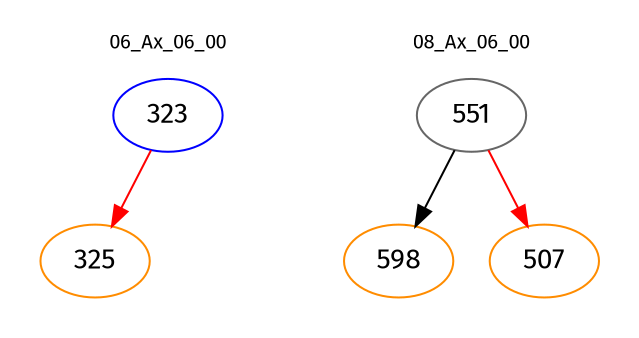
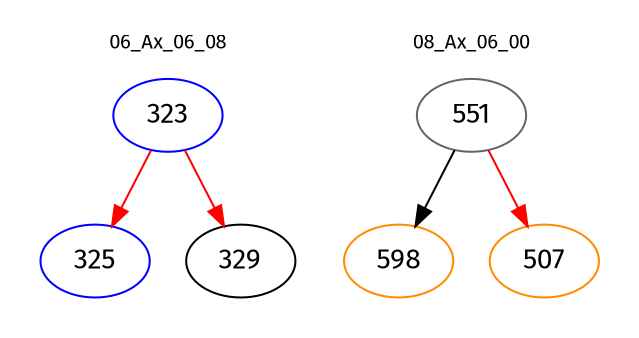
cluster "06_Ax_06_00": label "06_Ax_06_00" -> "06_Ax_06_08"
node "325": color darkorange -> blue
node "329": added
